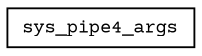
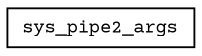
node "sys_pipe4_args": label "sys_pipe4_args" -> "sys_pipe2_args"
